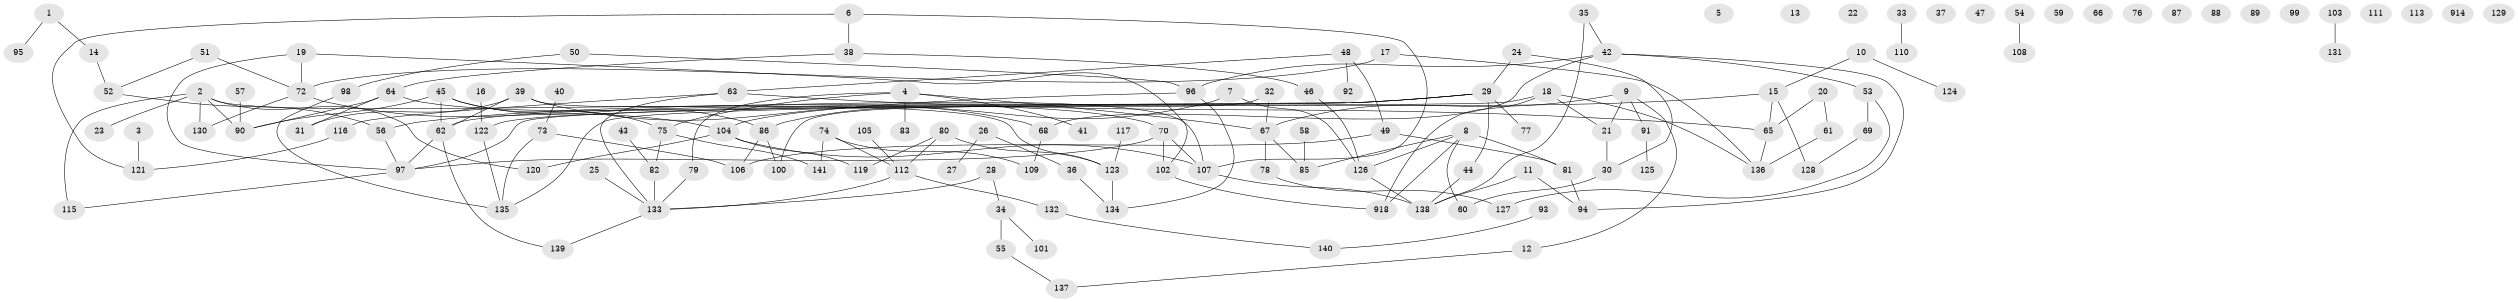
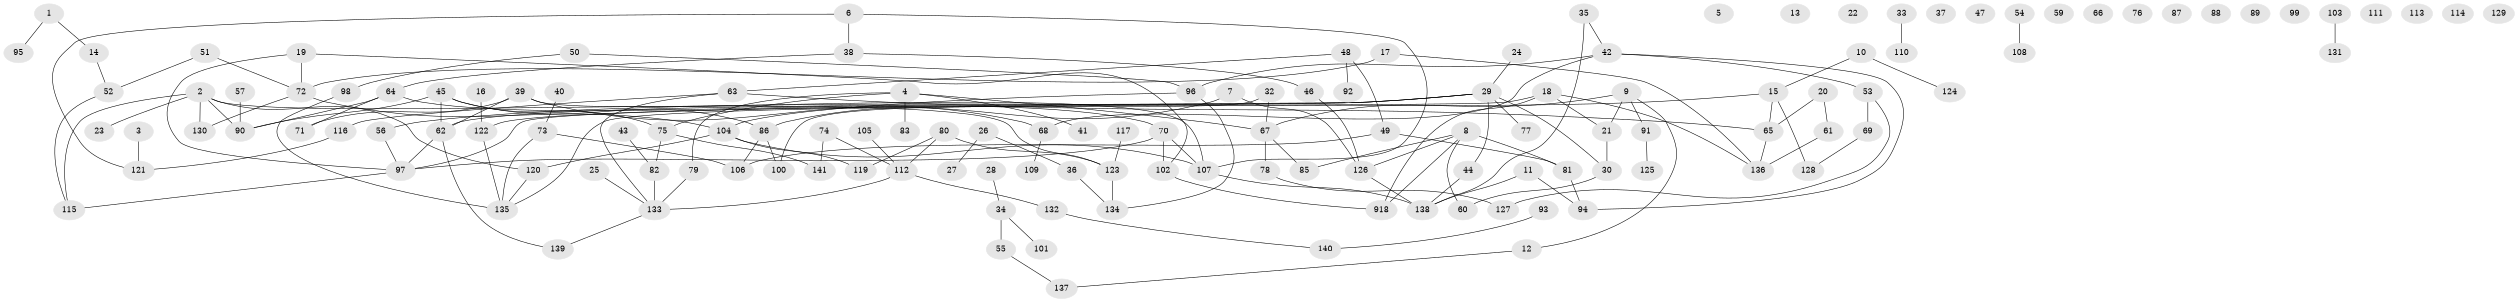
node "914": label "914" -> "114"
edge "24" -- "30": now "29" -- "30"
edge "52" -- "56": now "52" -- "115"
node "31": label "31" -> "71"
node "58": removed
edge "74" -- "109": removed
edge "120" -- "135": added
edge "28" -- "133": removed
